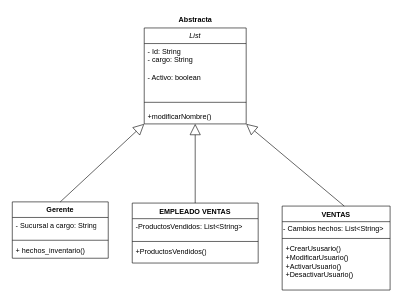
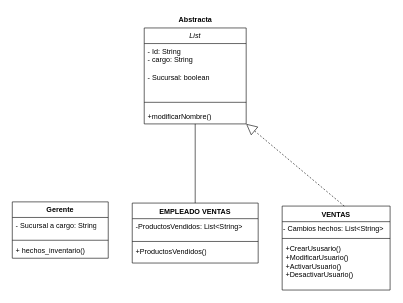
node "- Activo: boolean": label "- Activo: boolean" -> "- Sucursal: boolean"
edge "EMPLEADO VENTAS" -> "List": arrowhead block -> none
edge "Gerente" -> "List": removed
edge "VENTAS" -> "List": style solid -> dashed
